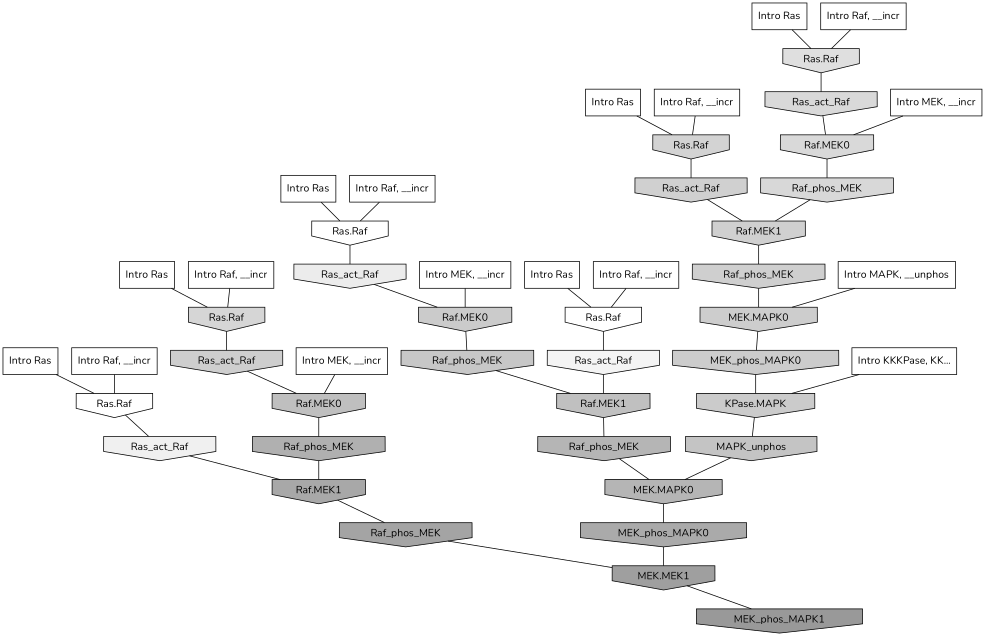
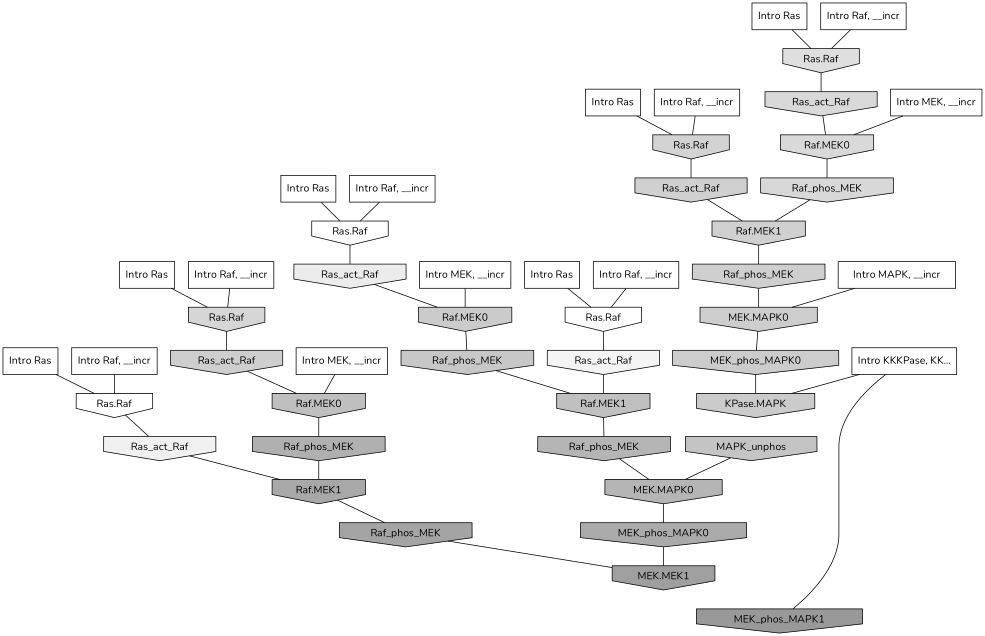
node "Intro MAPK, __unphos": label "Intro MAPK, __unphos" -> "Intro MAPK, __incr"
edge "KPase.MAPK" -- "MAPK_unphos": removed
edge "MEK.MEK1" -- "MEK_phos_MAPK1": now "Intro KKKPase, KK..." -- "MEK_phos_MAPK1"
